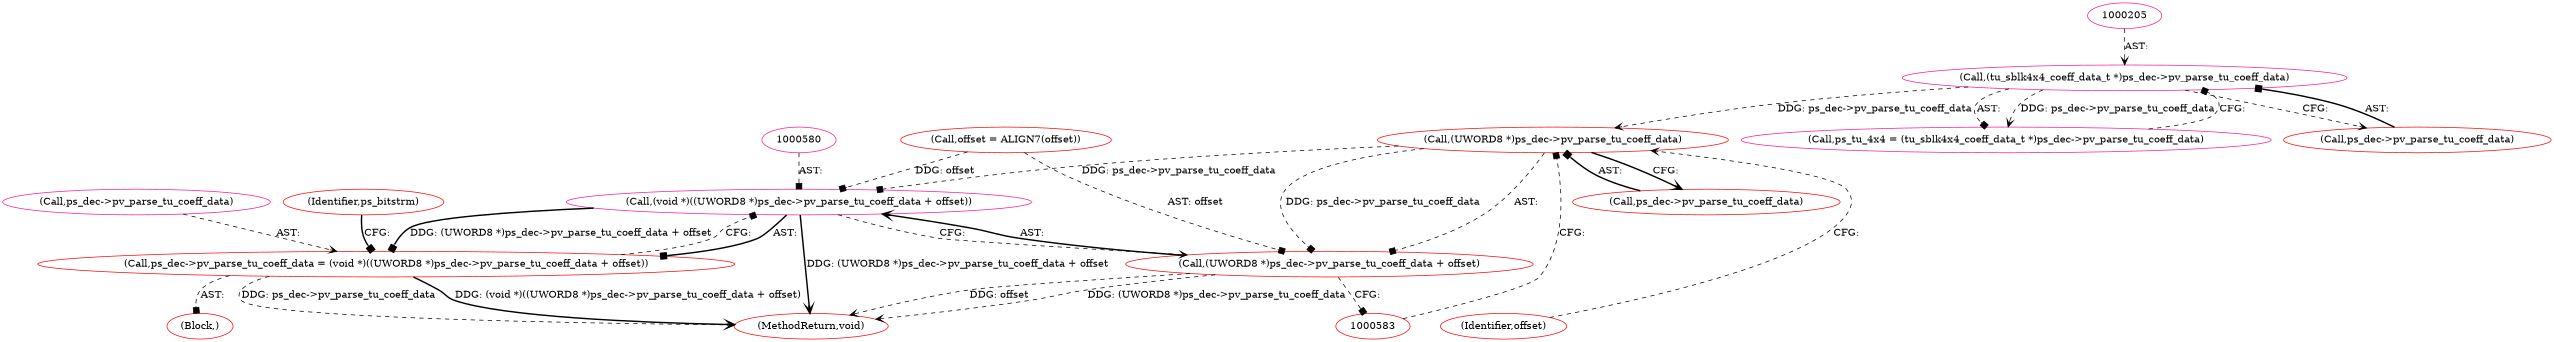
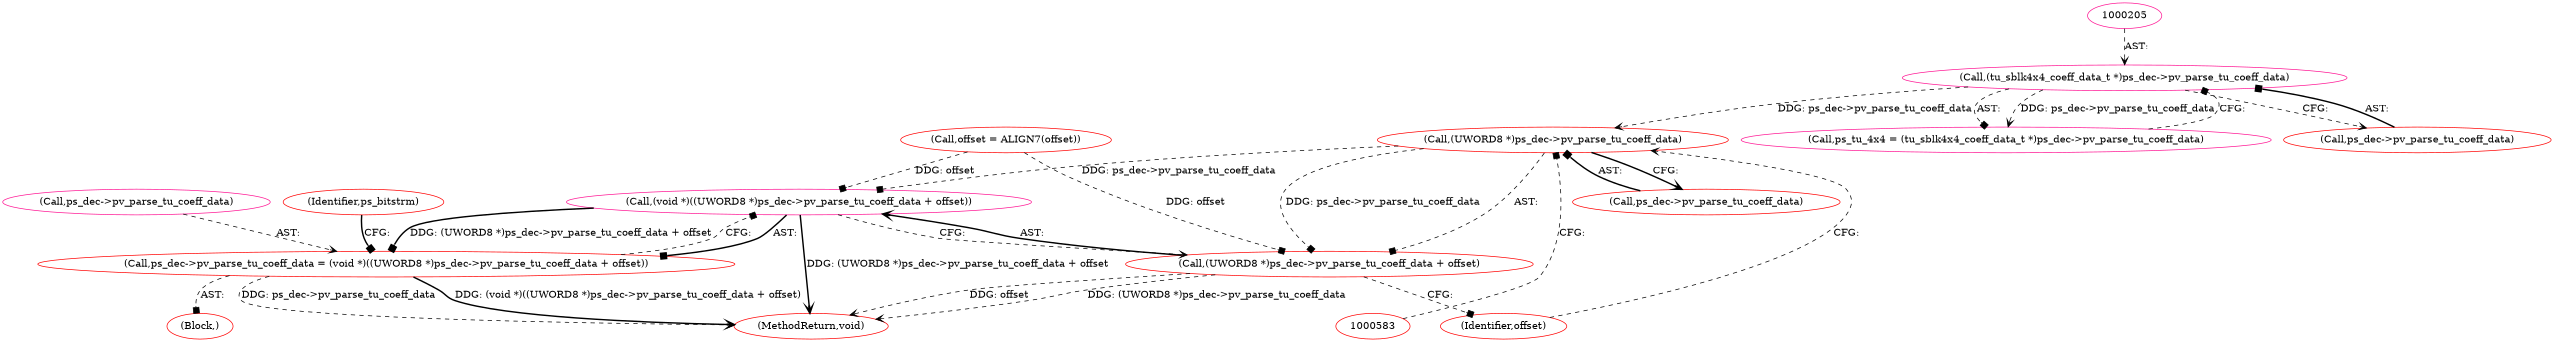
node "1000580": removed
edge "(Call,offset = ALIGN7(offset))" -> "(Call,(UWORD8 *)ps_dec->pv_parse_tu_coeff_data + offset)": label "AST: offset" -> "DDG: offset"
edge "(Call,(UWORD8 *)ps_dec->pv_parse_tu_coeff_data + offset)" -> "1000583": now "(Call,(UWORD8 *)ps_dec->pv_parse_tu_coeff_data + offset)" -> "(Identifier,offset)"
